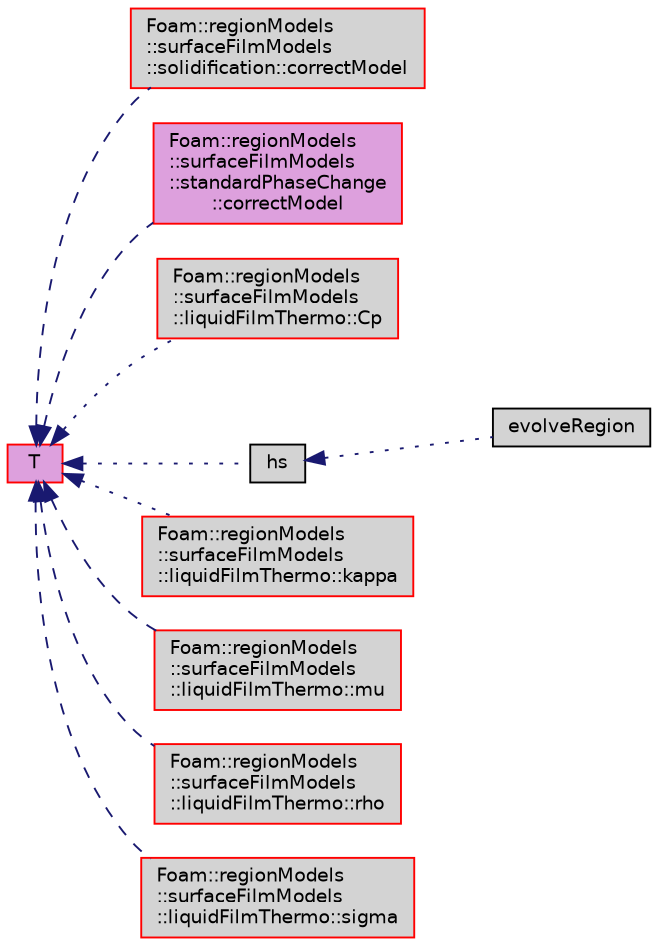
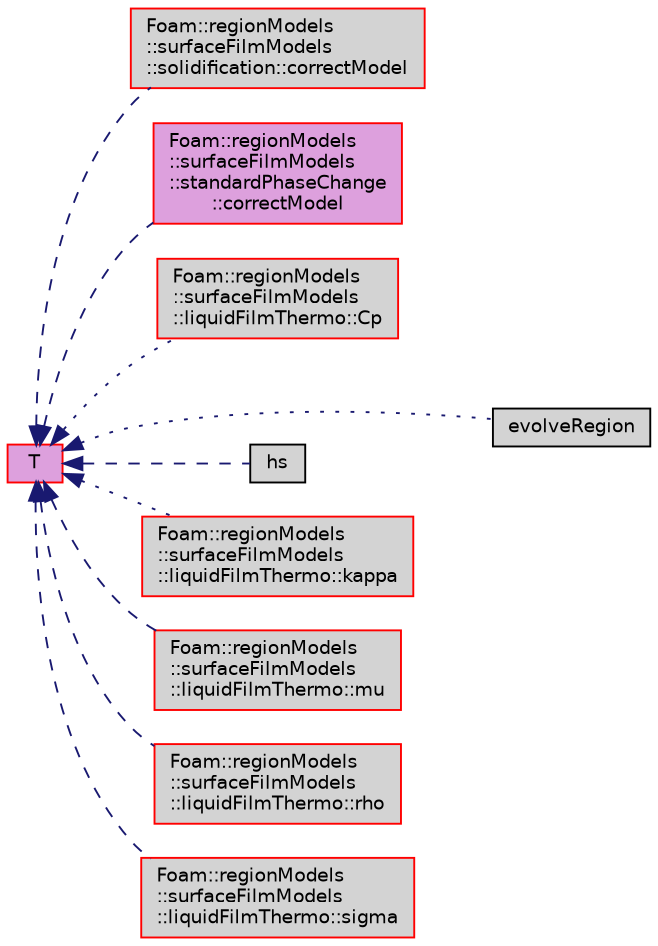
edge "evolveRegion" -> "hs": now "evolveRegion" -> "T"
edge "hs" -> "T": style dotted -> dashed
